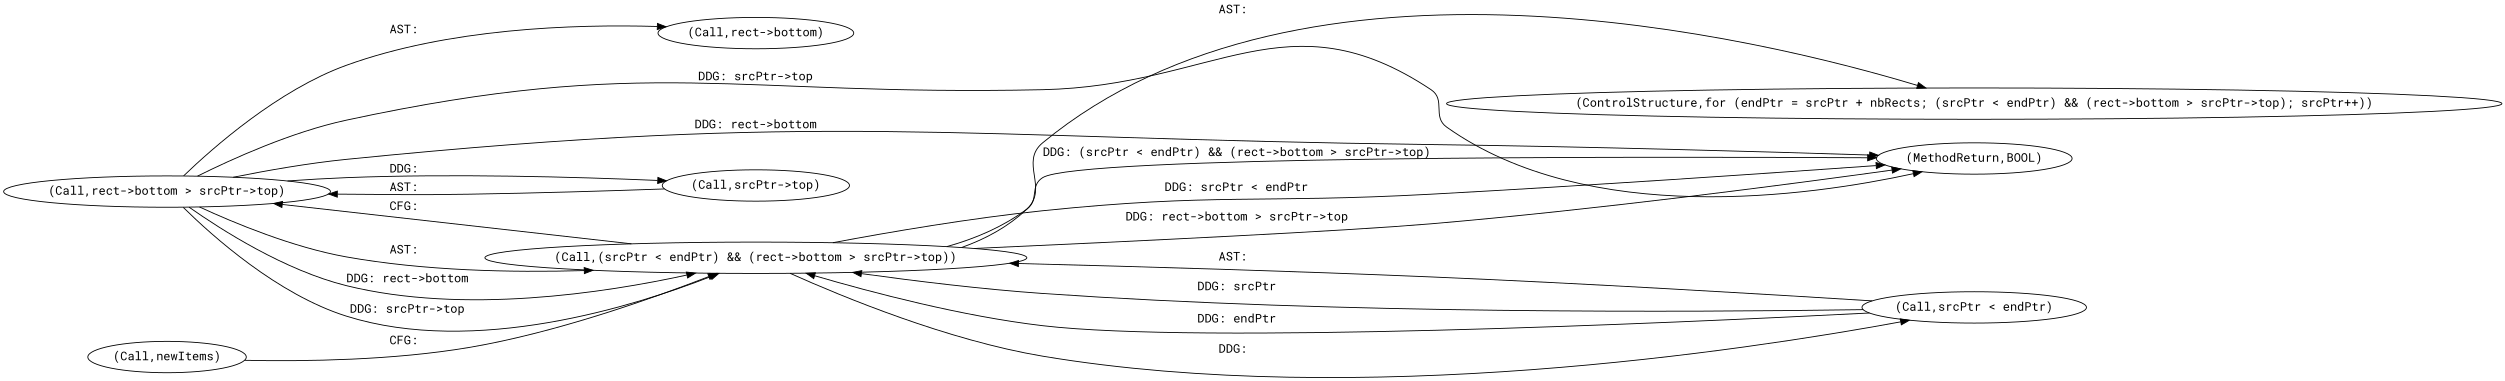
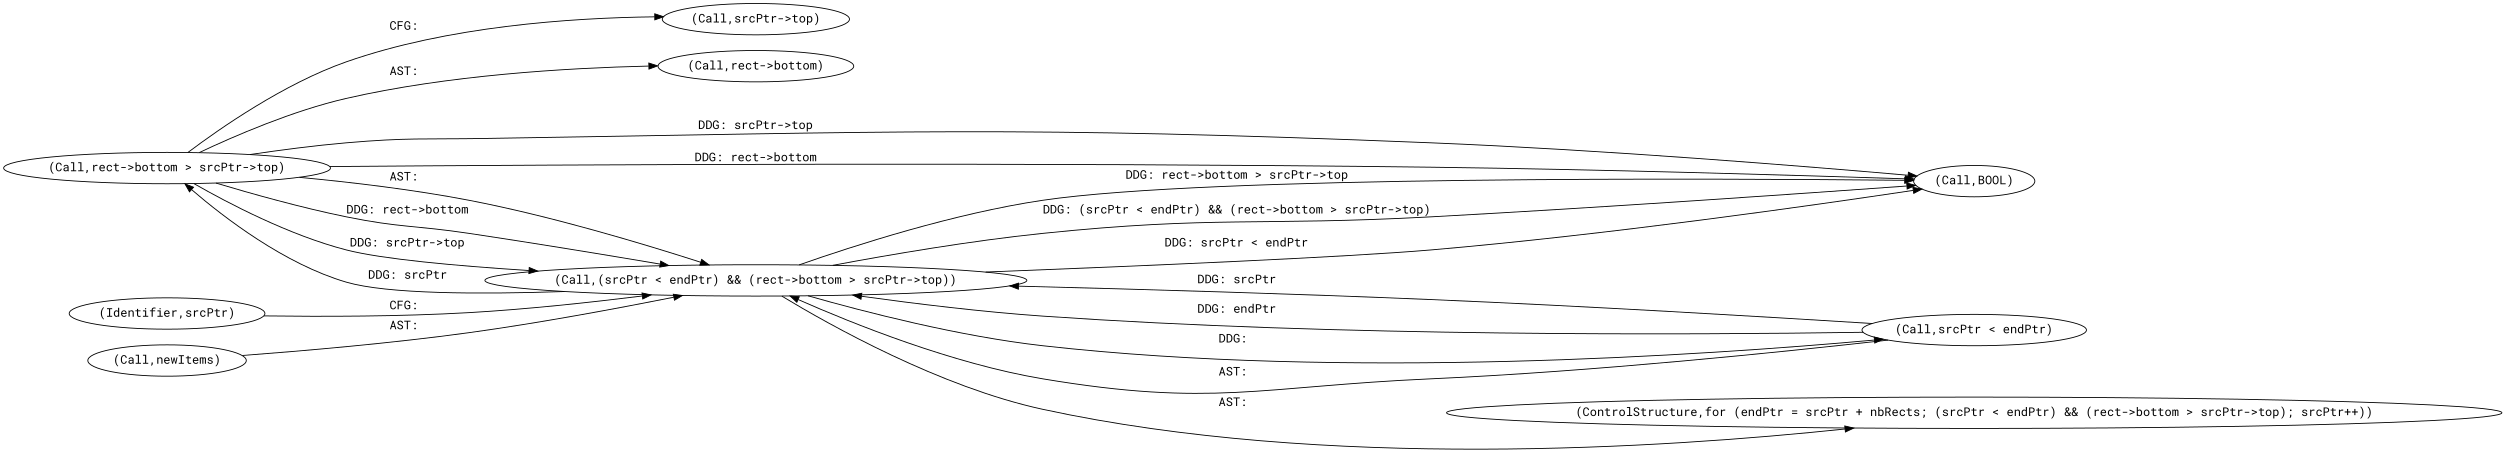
node "(MethodReturn,BOOL)": label "(MethodReturn,BOOL)" -> "(Call,BOOL)"
edge "(Call,rect->bottom > srcPtr->top)" -> "(Call,srcPtr->top)": label "DDG: " -> "CFG: "
edge "(Call,srcPtr->top)" -> "(Call,rect->bottom > srcPtr->top)": removed, label "AST:"
edge "(Call,(srcPtr < endPtr) && (rect->bottom > srcPtr->top))" -> "(Call,rect->bottom > srcPtr->top)": label "CFG: " -> "DDG: srcPtr"
node "(Identifier,srcPtr)": added
edge "(Call,newItems)" -> "(Call,(srcPtr < endPtr) && (rect->bottom > srcPtr->top))": label "CFG: " -> "AST: "
